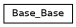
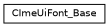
node "Base_Base": label "Base_Base" -> "CImeUiFont_Base"
